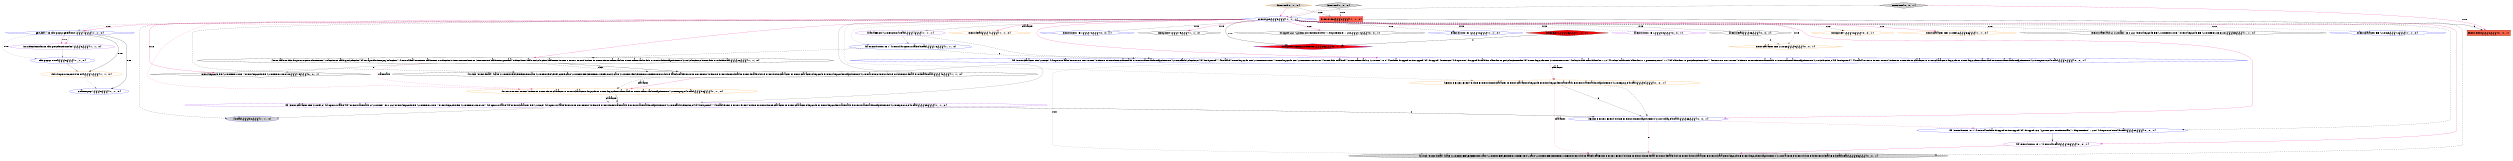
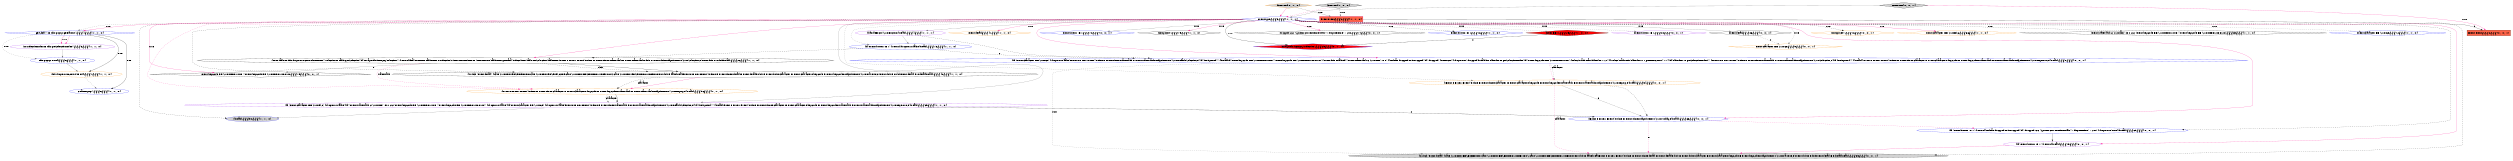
edge "event.type@@@3@@@['1', '1', '1']" -> "event.detail@@@41@@@['1', '1', '0']": label "character" -> "true"
